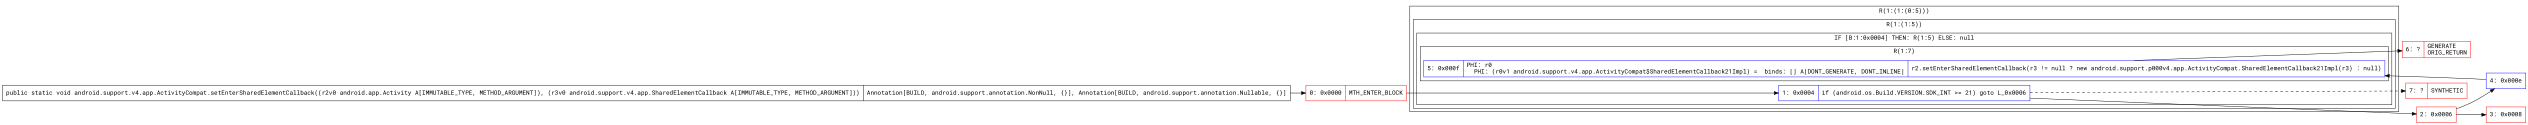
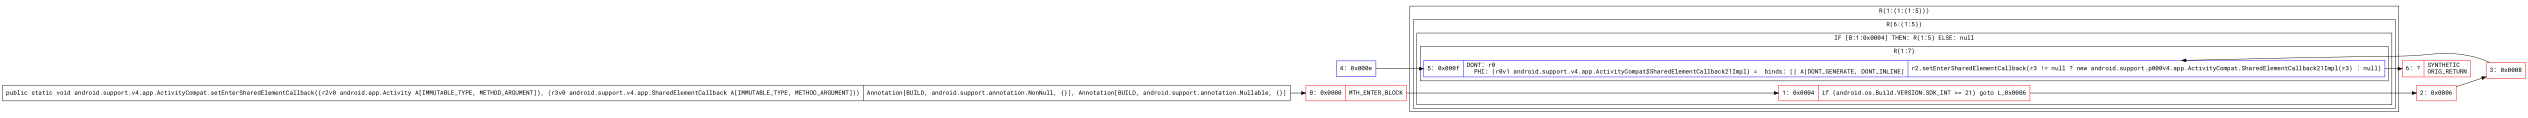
cluster "R(1:(1:(0:5)))": label "R(1:(1:(0:5)))" -> "R(1:(1:(1:5)))"
cluster "R(1:(1:5))": label "R(1:(1:5))" -> "R(6:(1:5))"
node "6: ?": text "GENERATE" -> "SYNTHETIC"
edge "3: 0x0008" -> "5: 0x000f": added
node "5: 0x000f": text "PHI: r0" -> "DONT: r0"
node "7: ?": removed
node "1: 0x0004": color blue -> red
edge "2: 0x0006" -> "4: 0x000e": removed
